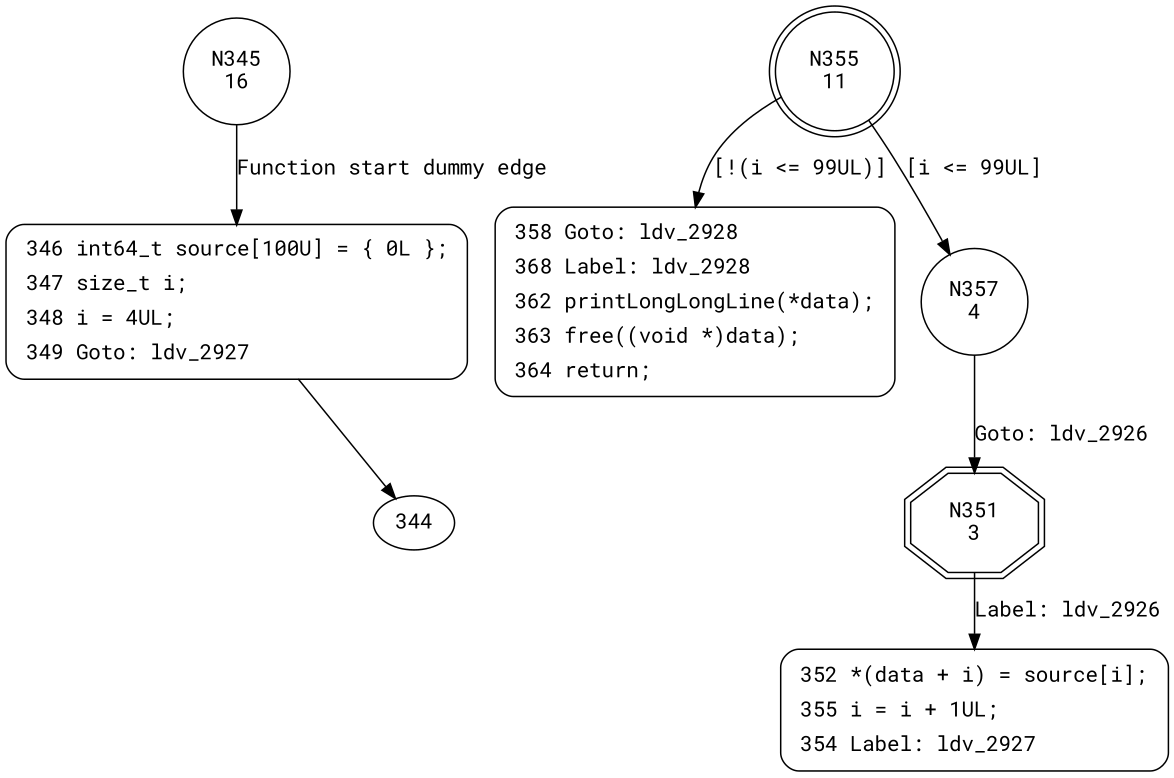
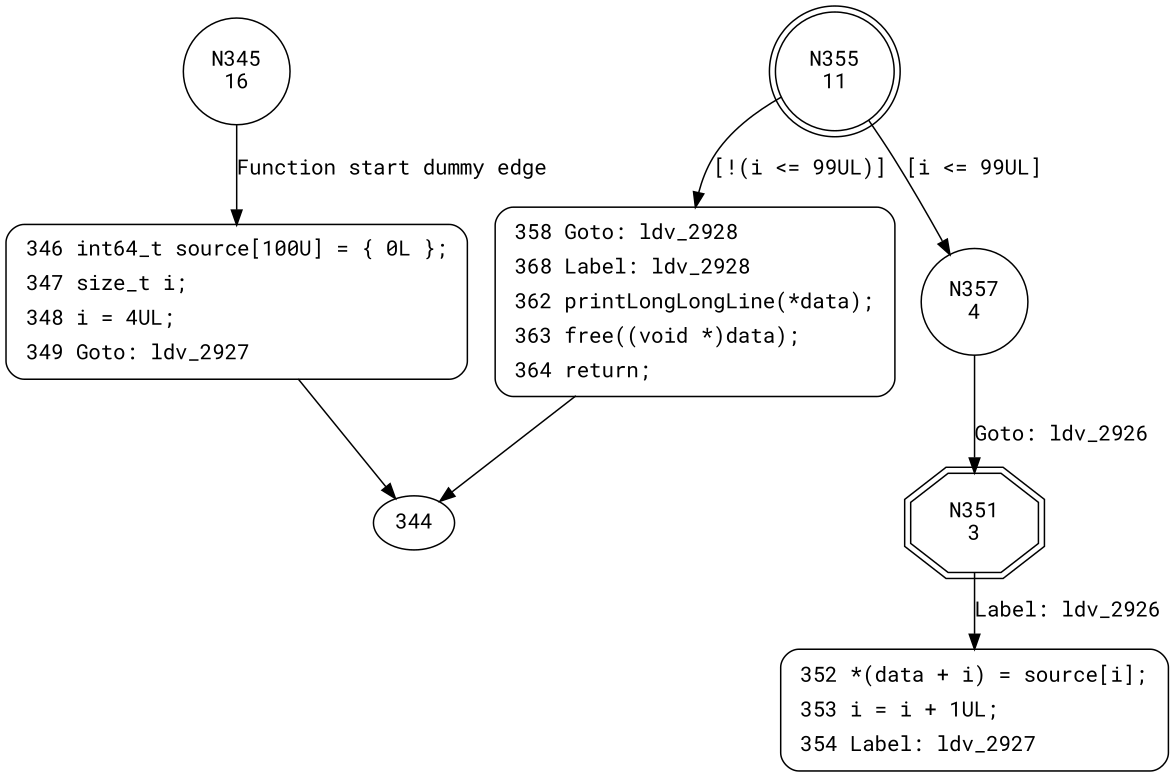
edge "358" -> "344": added
node "352": text "355" -> "353"
